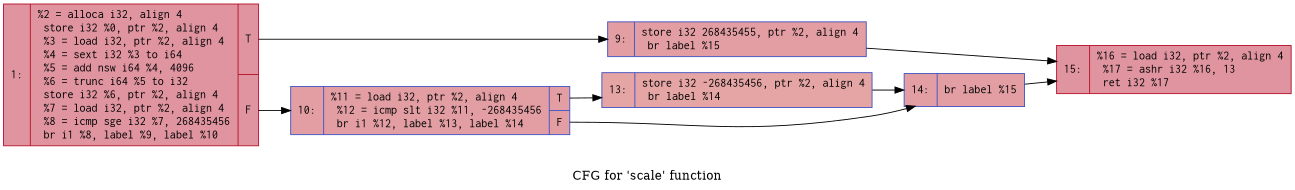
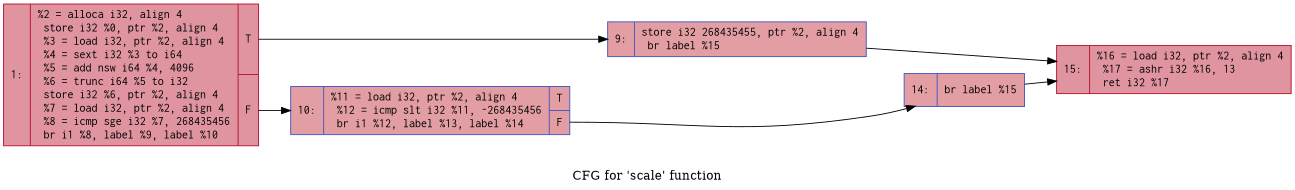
node "13:": removed
